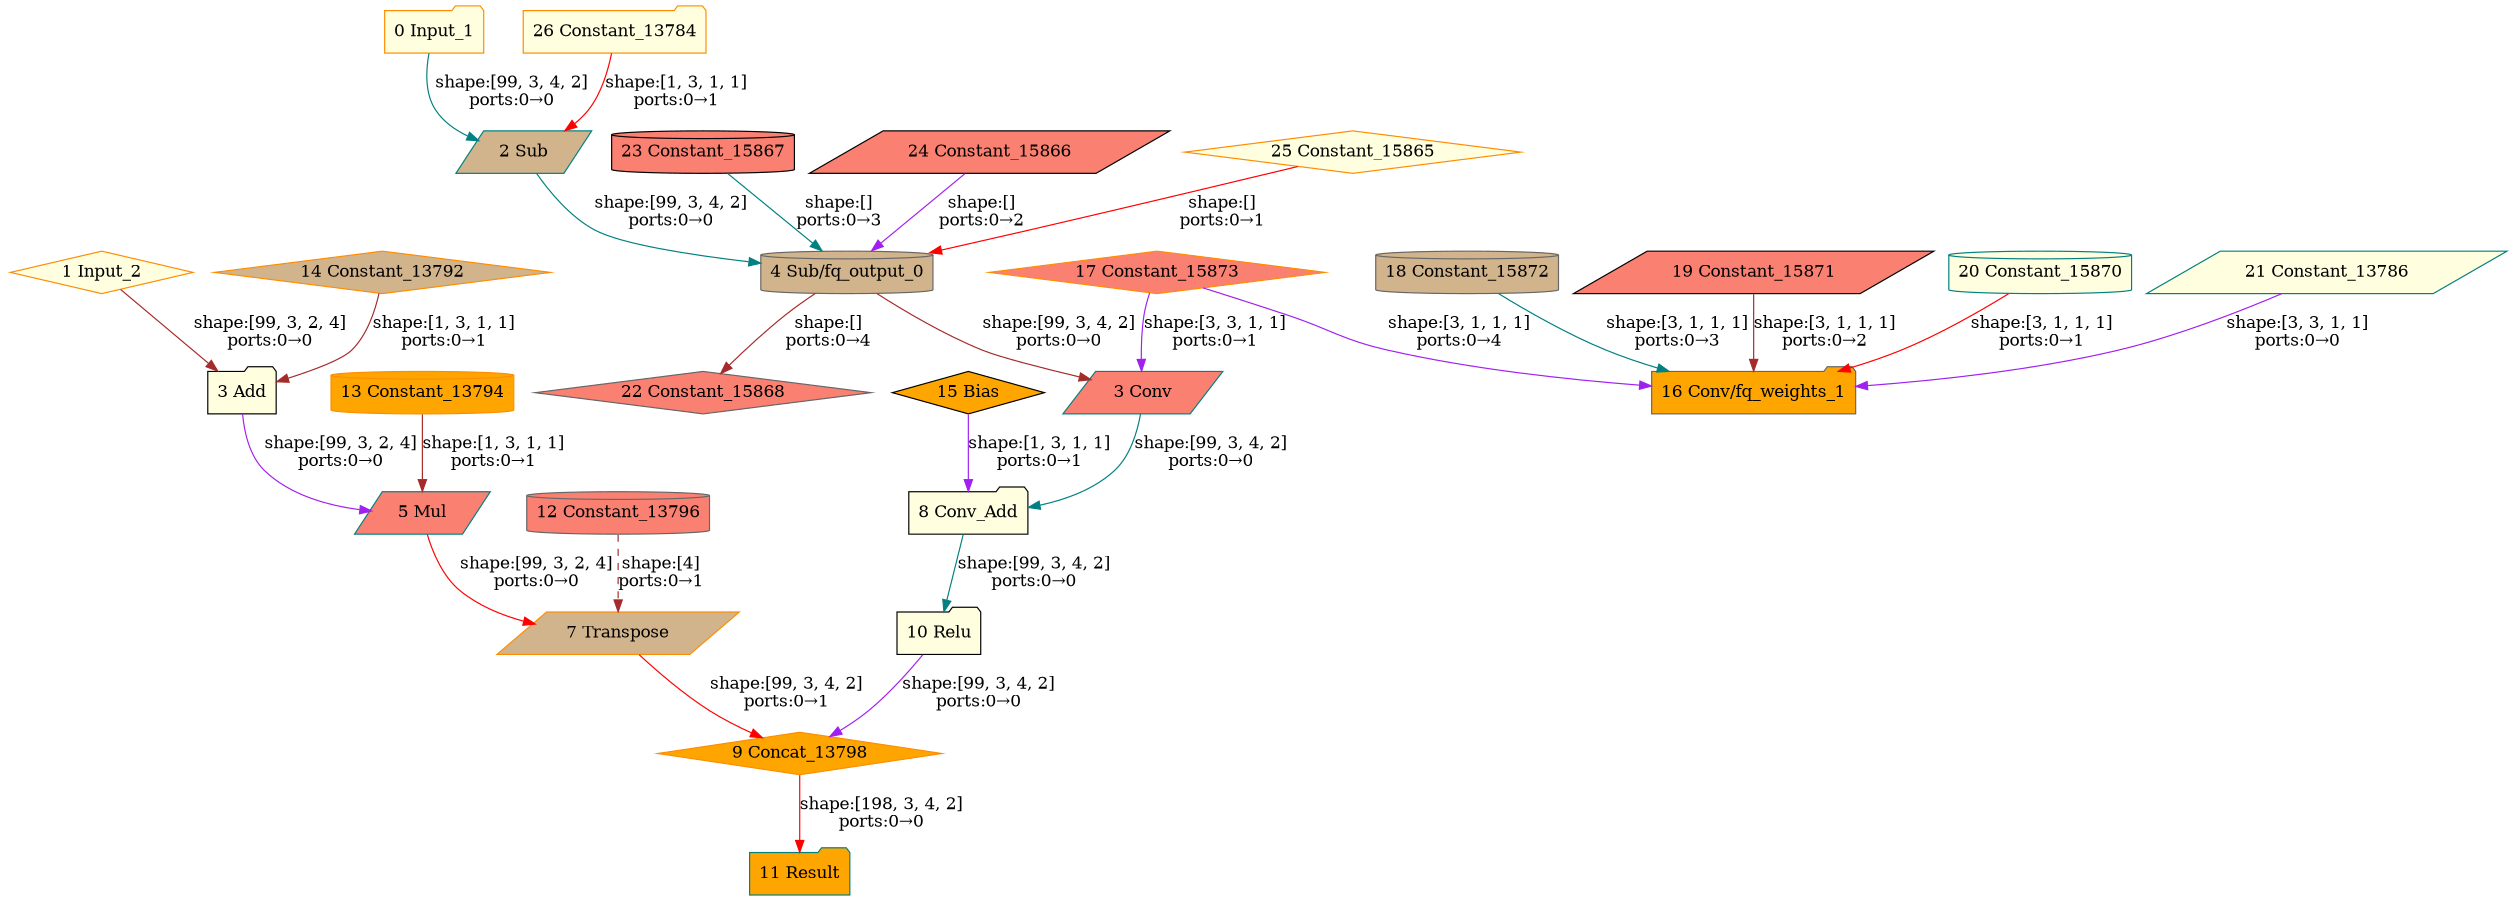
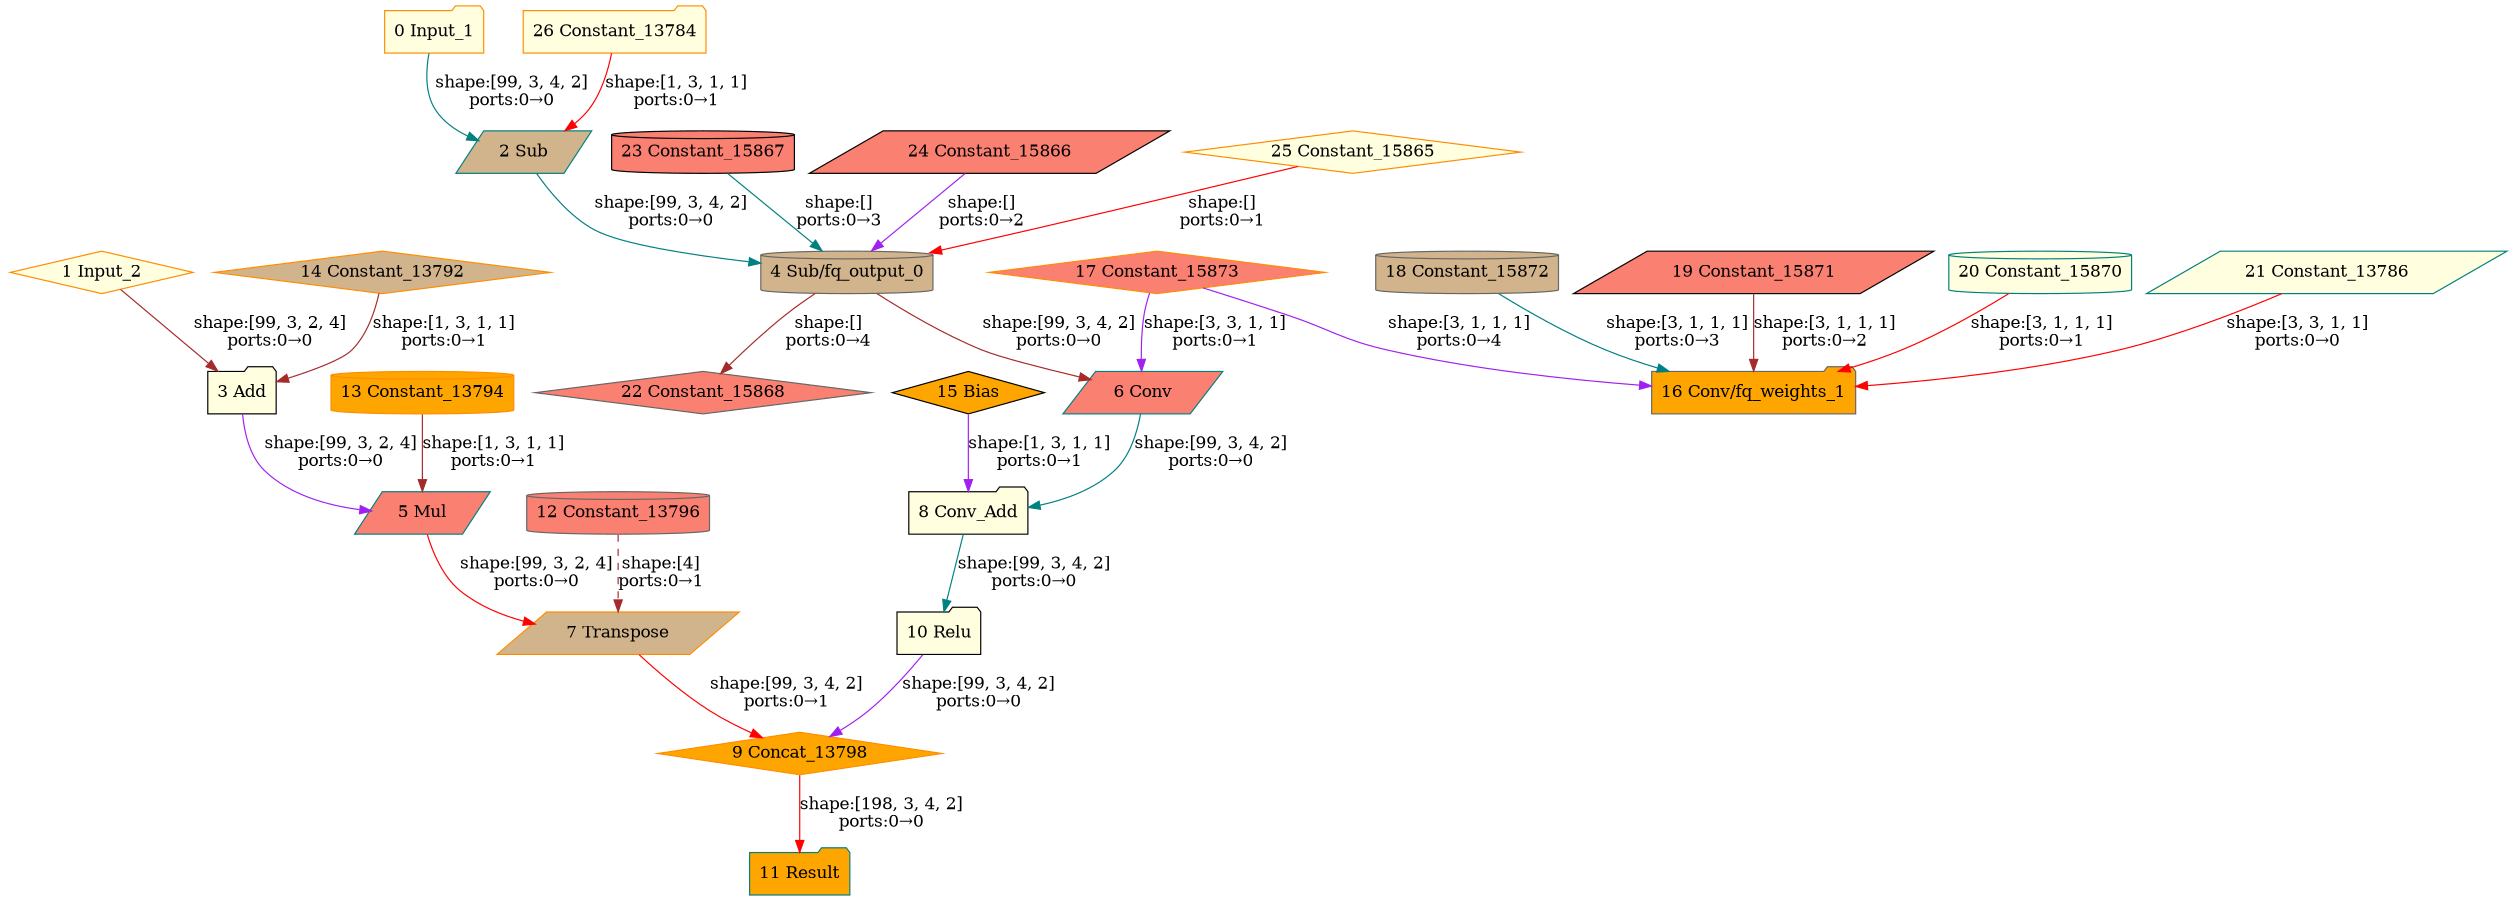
edge "21 Constant_13786" -> "16 Conv/fq_weights_1": color purple -> red
node "3 Conv": label "3 Conv" -> "6 Conv"
